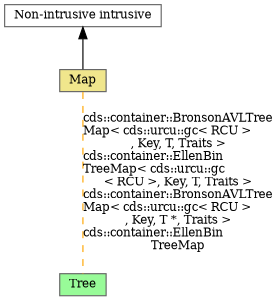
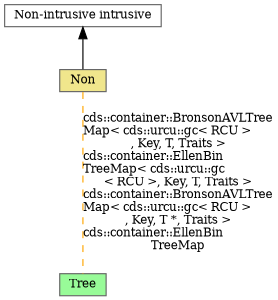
node "Map": label "Map" -> "Non"
